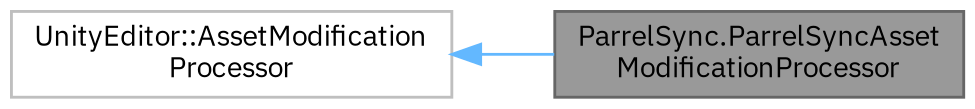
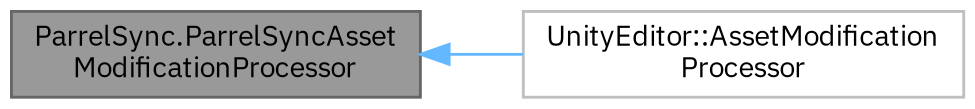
edge "ParrelSync.ParrelSyncAsset ModificationProcessor" -> "UnityEditor::AssetModification Processor": reversed
